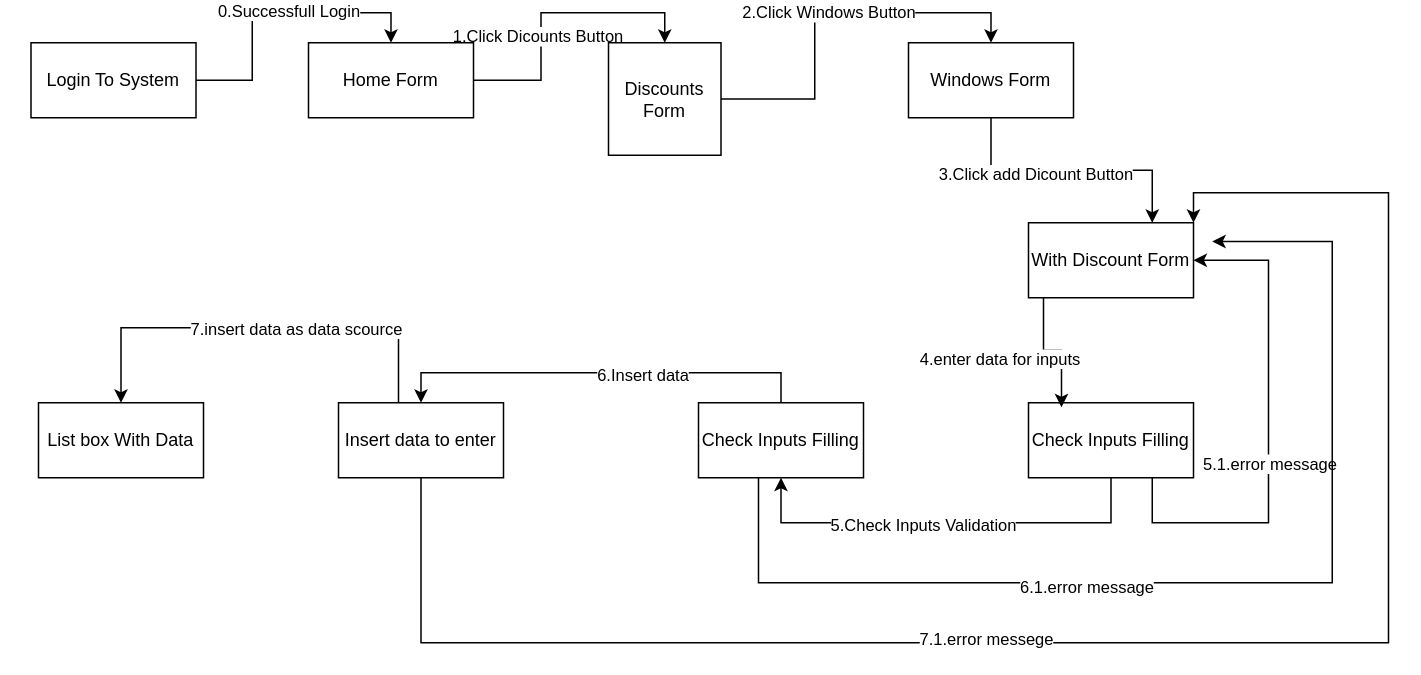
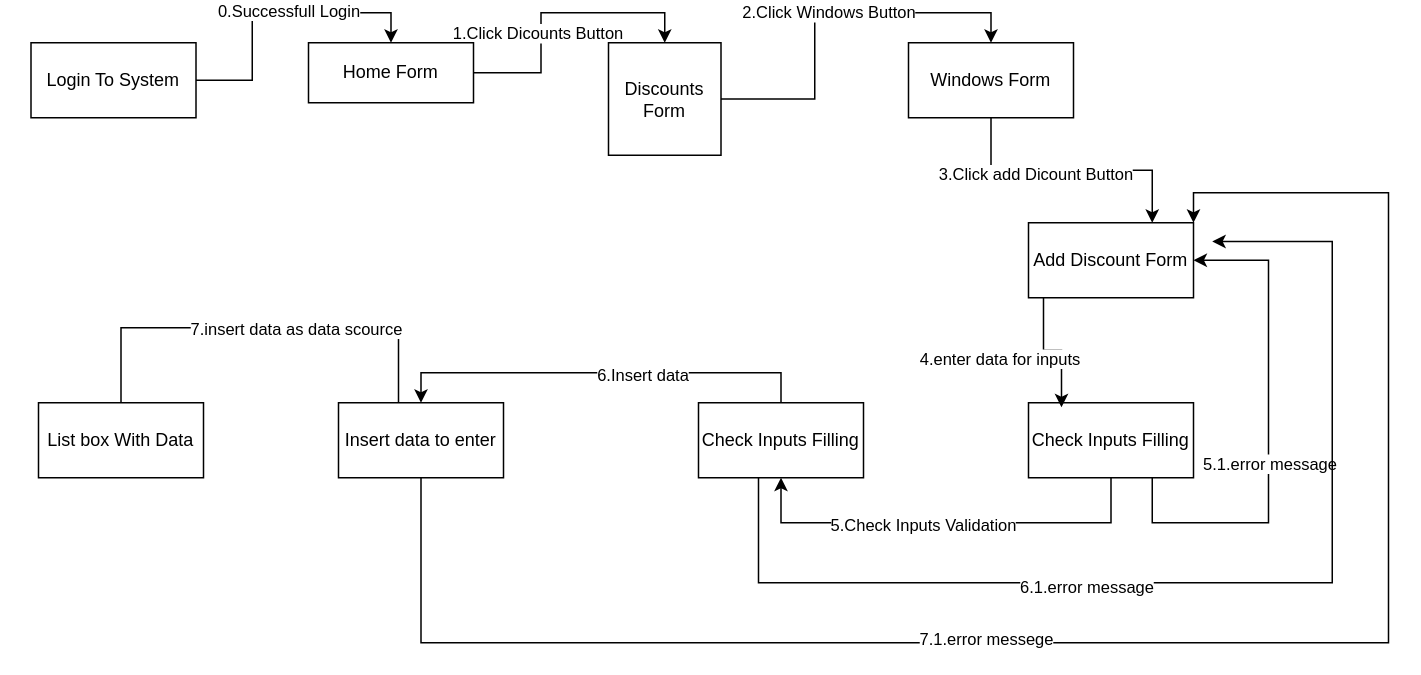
node "Home Form": size 165x75 -> 165x60
node "With Discount Form": label "With Discount Form" -> "Add Discount Form"
edge "Insert data to enter" -> "List box With Data": arrowhead classic -> none
